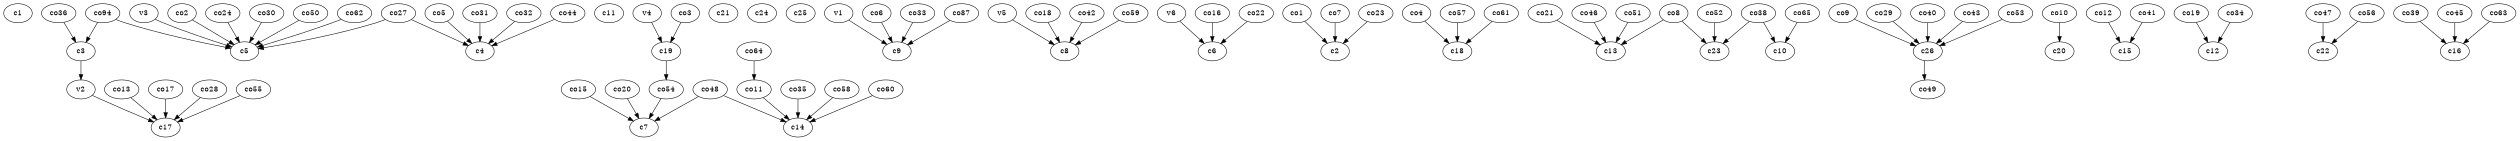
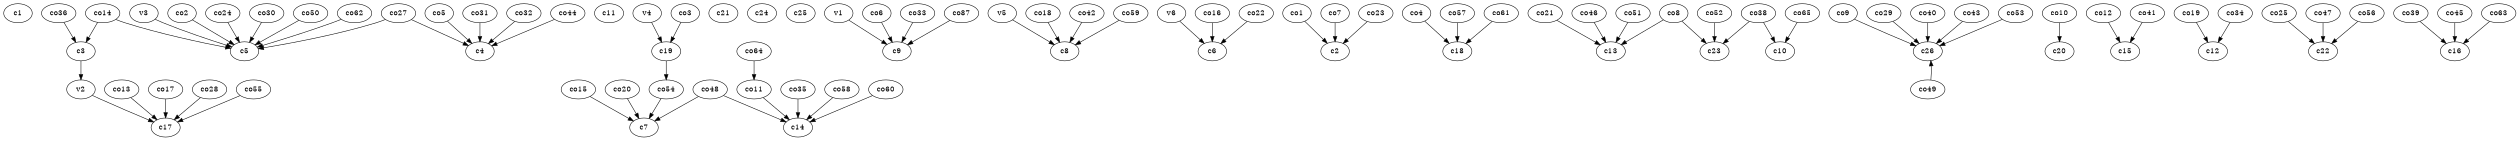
node "co94": label "co94" -> "co14"
node "co25": added
edge "c26" -> "co49": reversed
